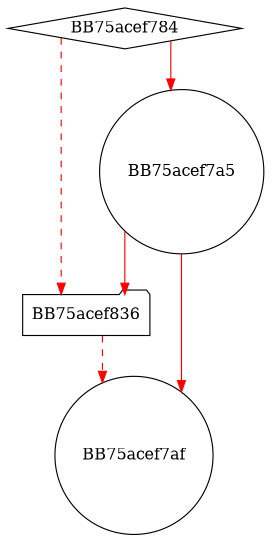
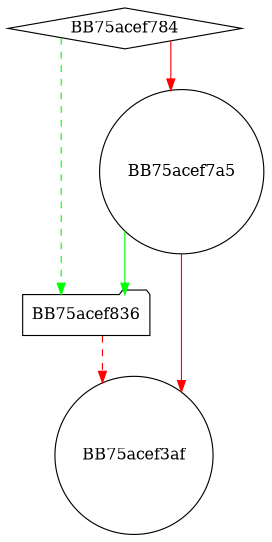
edge "BB75acef784" -> "BB75acef836": color red -> green
edge "BB75acef7a5" -> "BB75acef836": color red -> green
node "BB75acef7af": label "BB75acef7af" -> "BB75acef3af"
